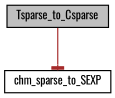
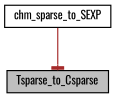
edge "Tsparse_to_Csparse" -> "chm_sparse_to_SEXP": reversed
